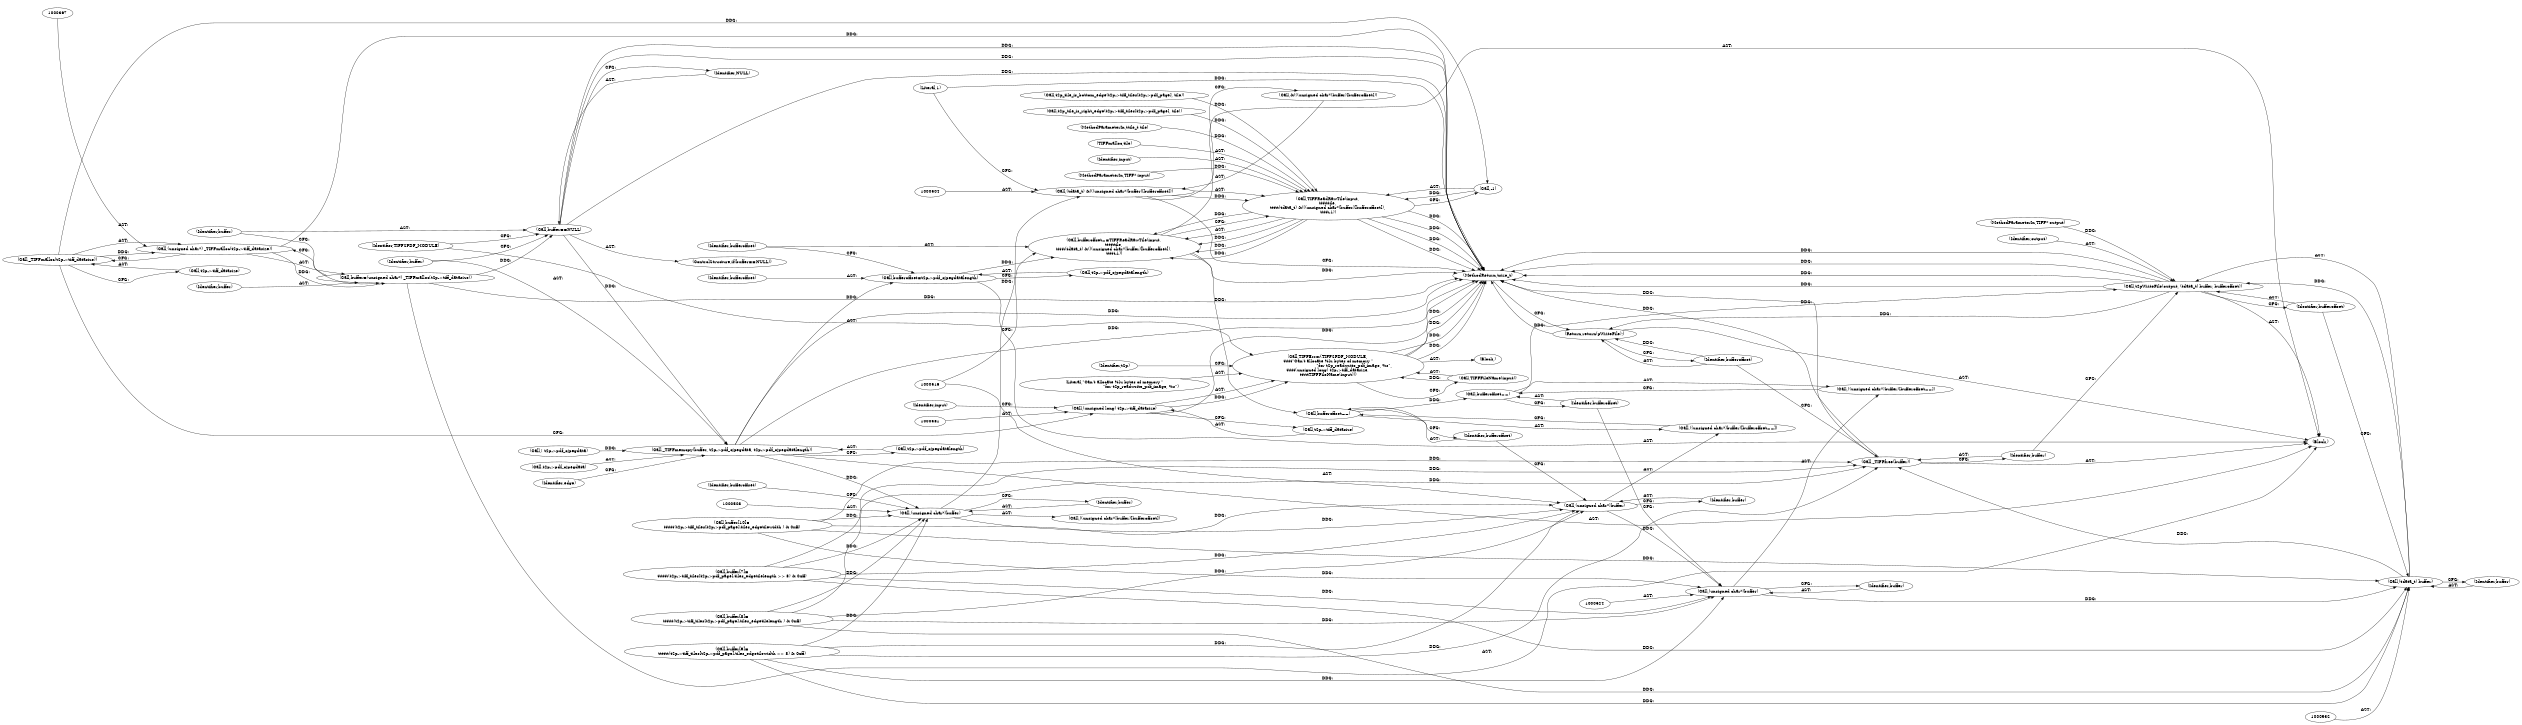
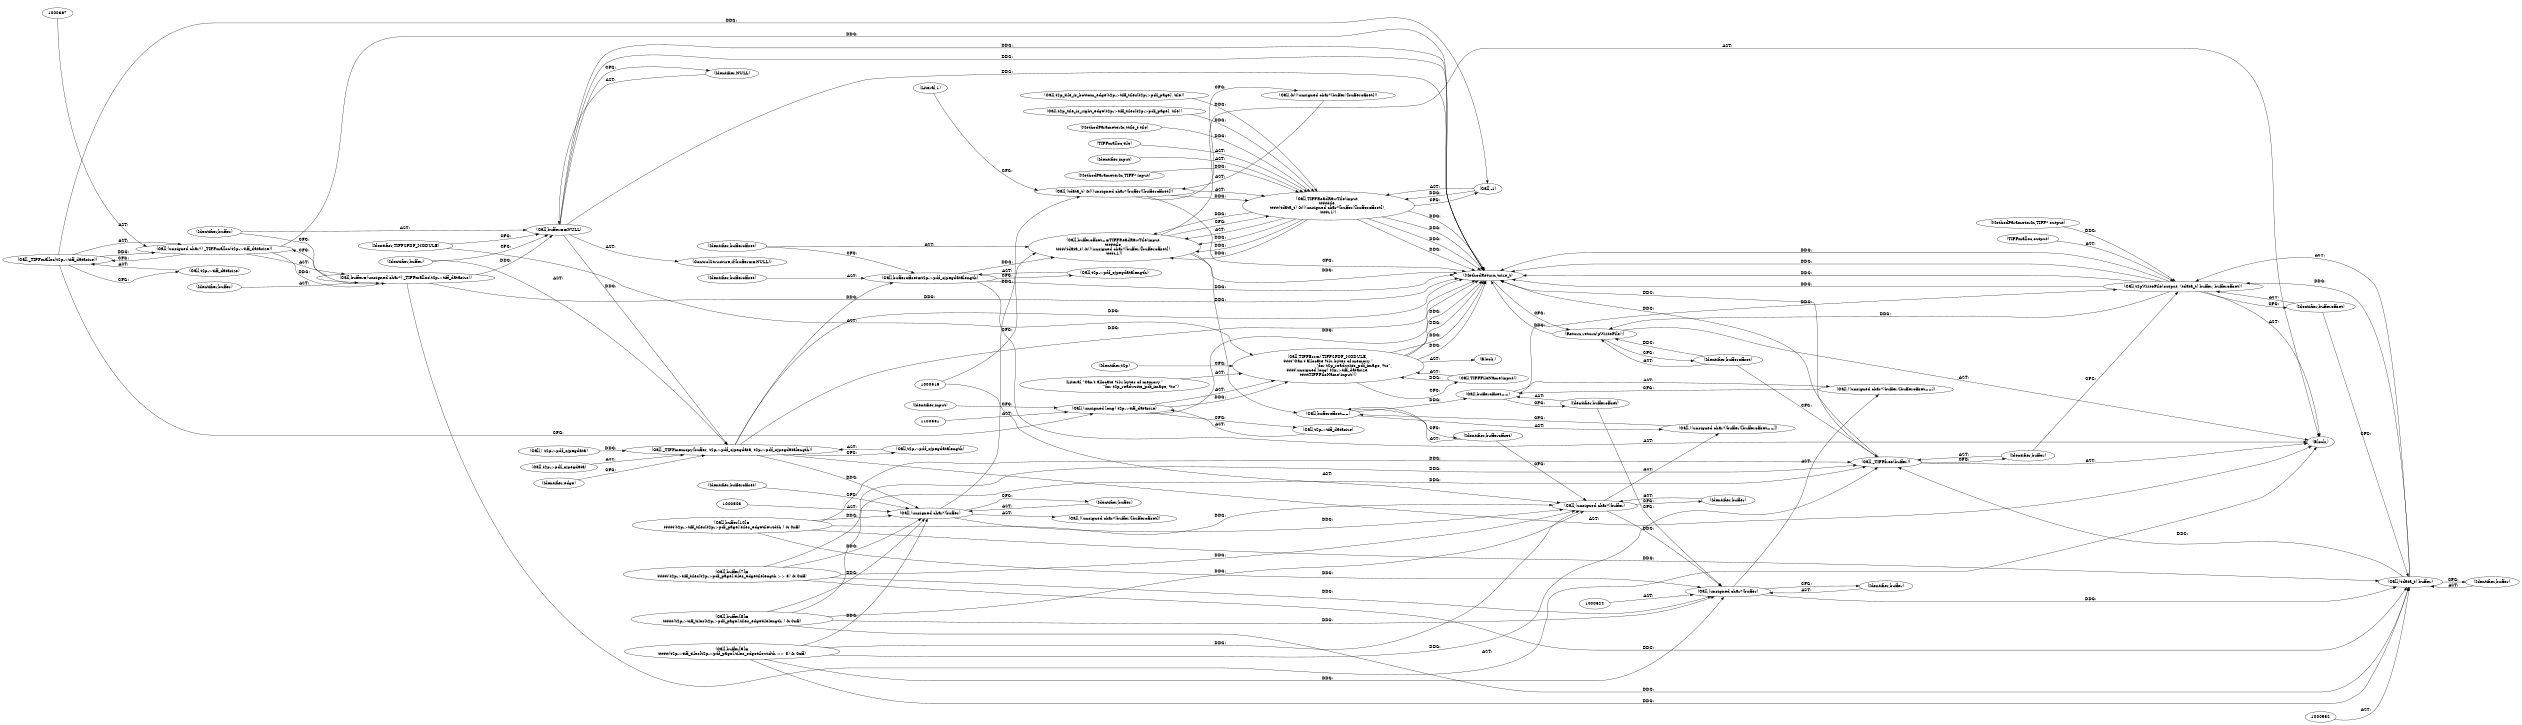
edge "(Literal,1)" -> "(MethodReturn,tsize_t)": now "(Call,bufferoffset=t2p->pdf_ojpegdatalength)" -> "(MethodReturn,tsize_t)"
node "1000504": removed
node "(Identifier,output)": label "(Identifier,output)" -> "(TIFFmalloc,output)"
node "1000381": label "1000381" -> "1100381"
